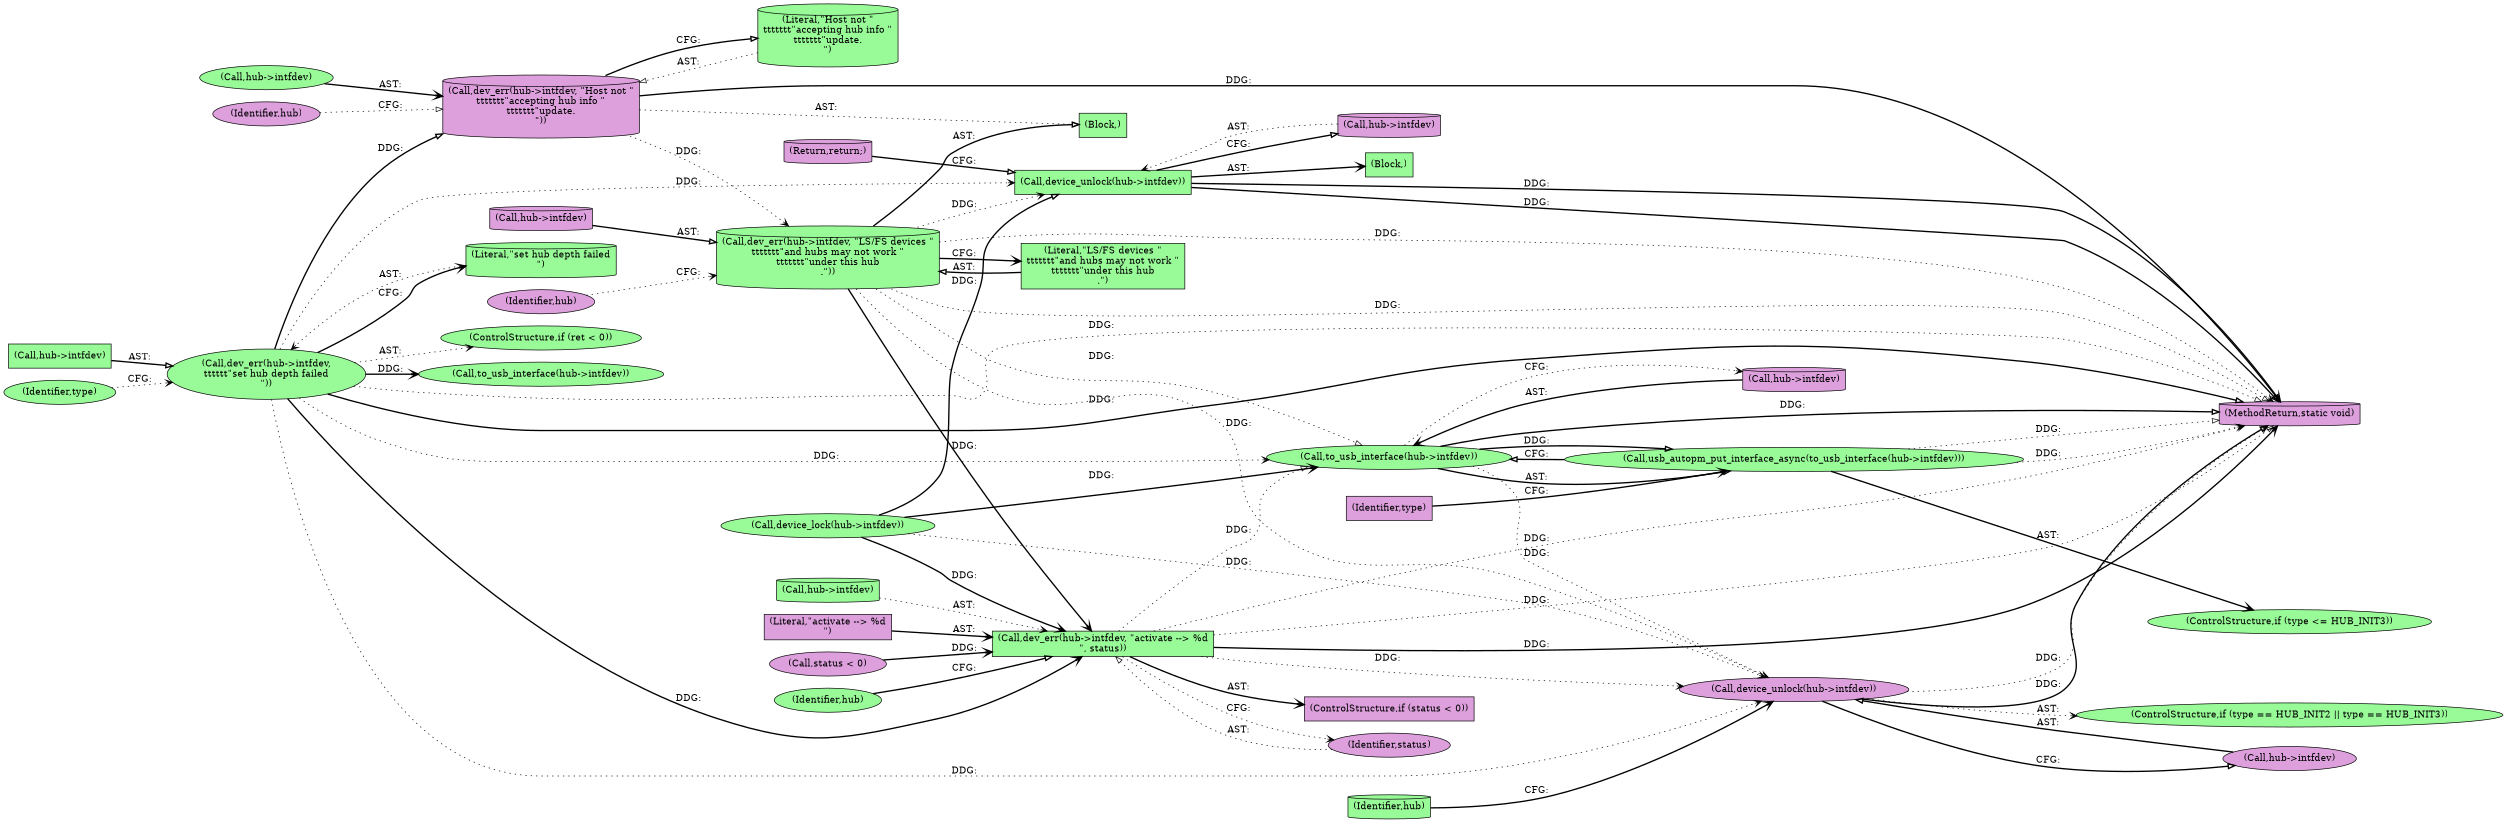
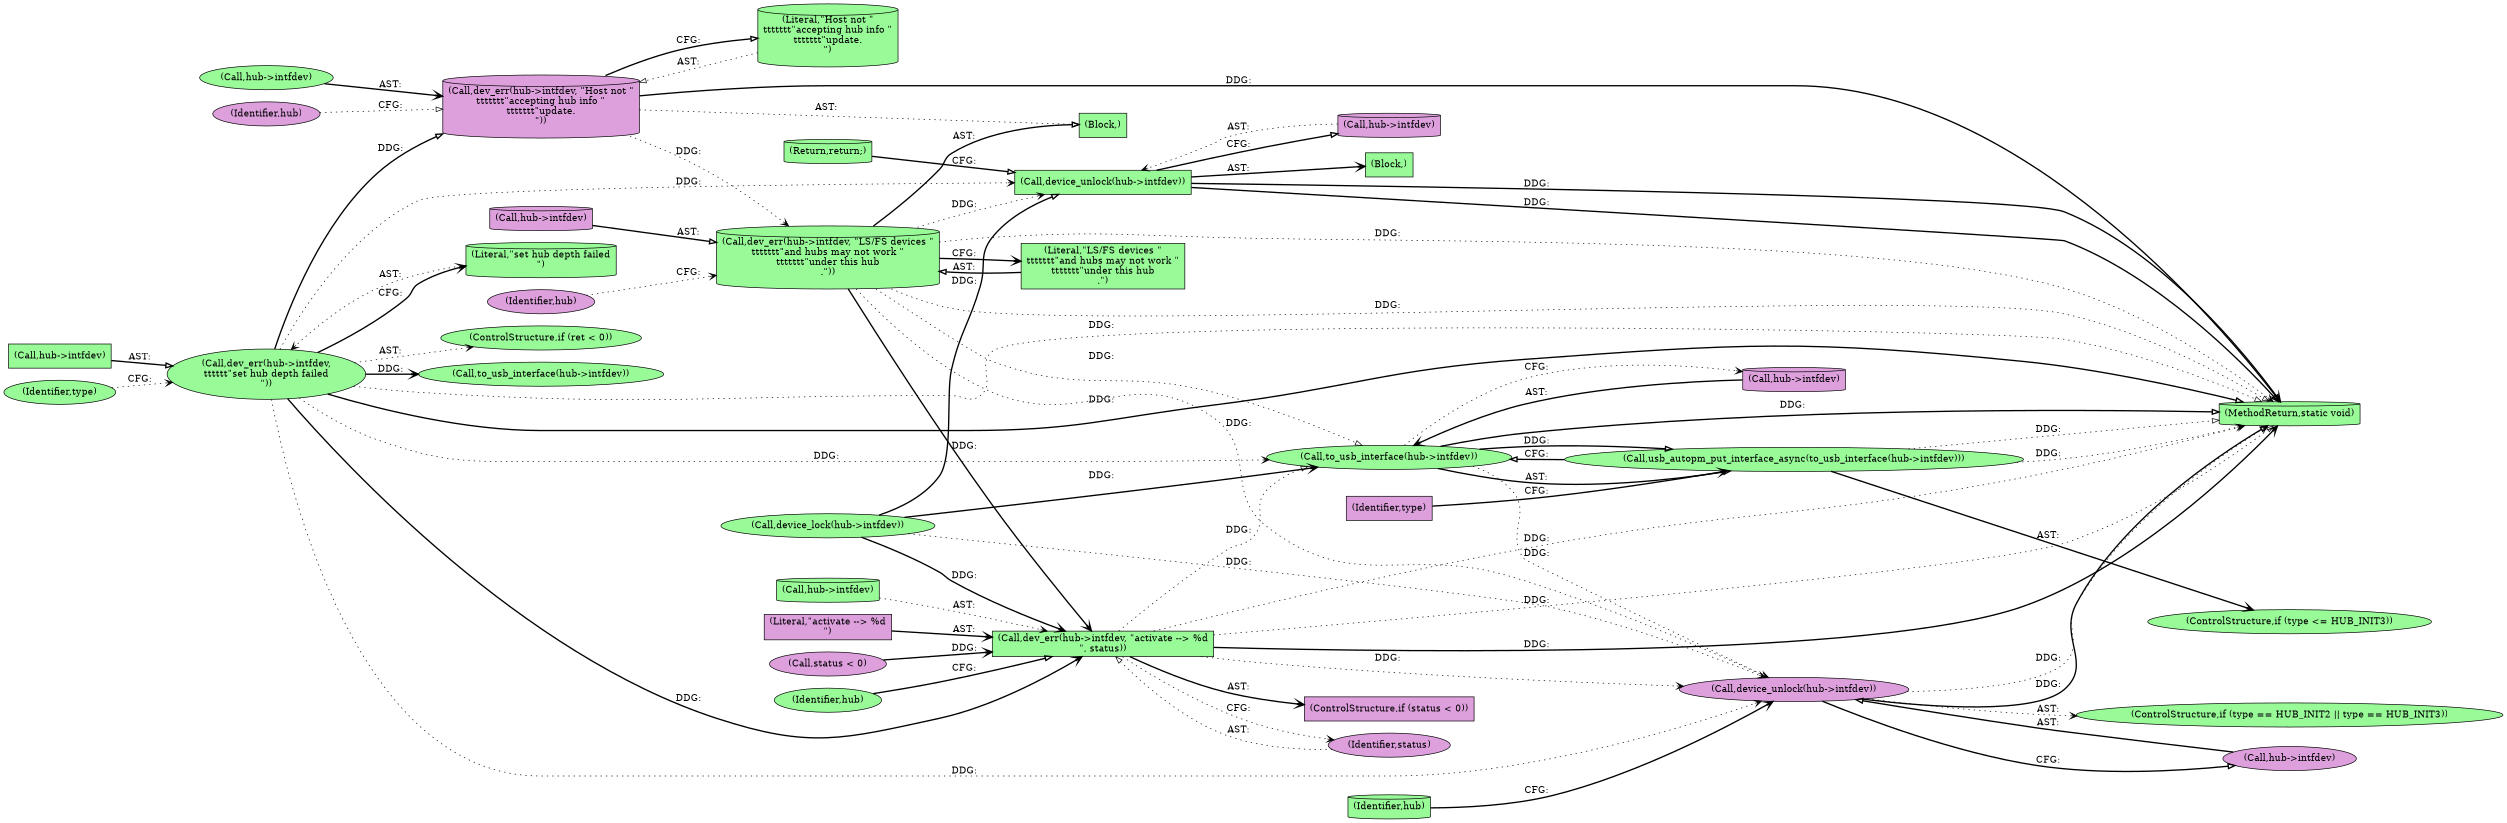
node "(Return,return;)": fillcolor plum -> palegreen
node "(MethodReturn,static void)": fillcolor plum -> palegreen
